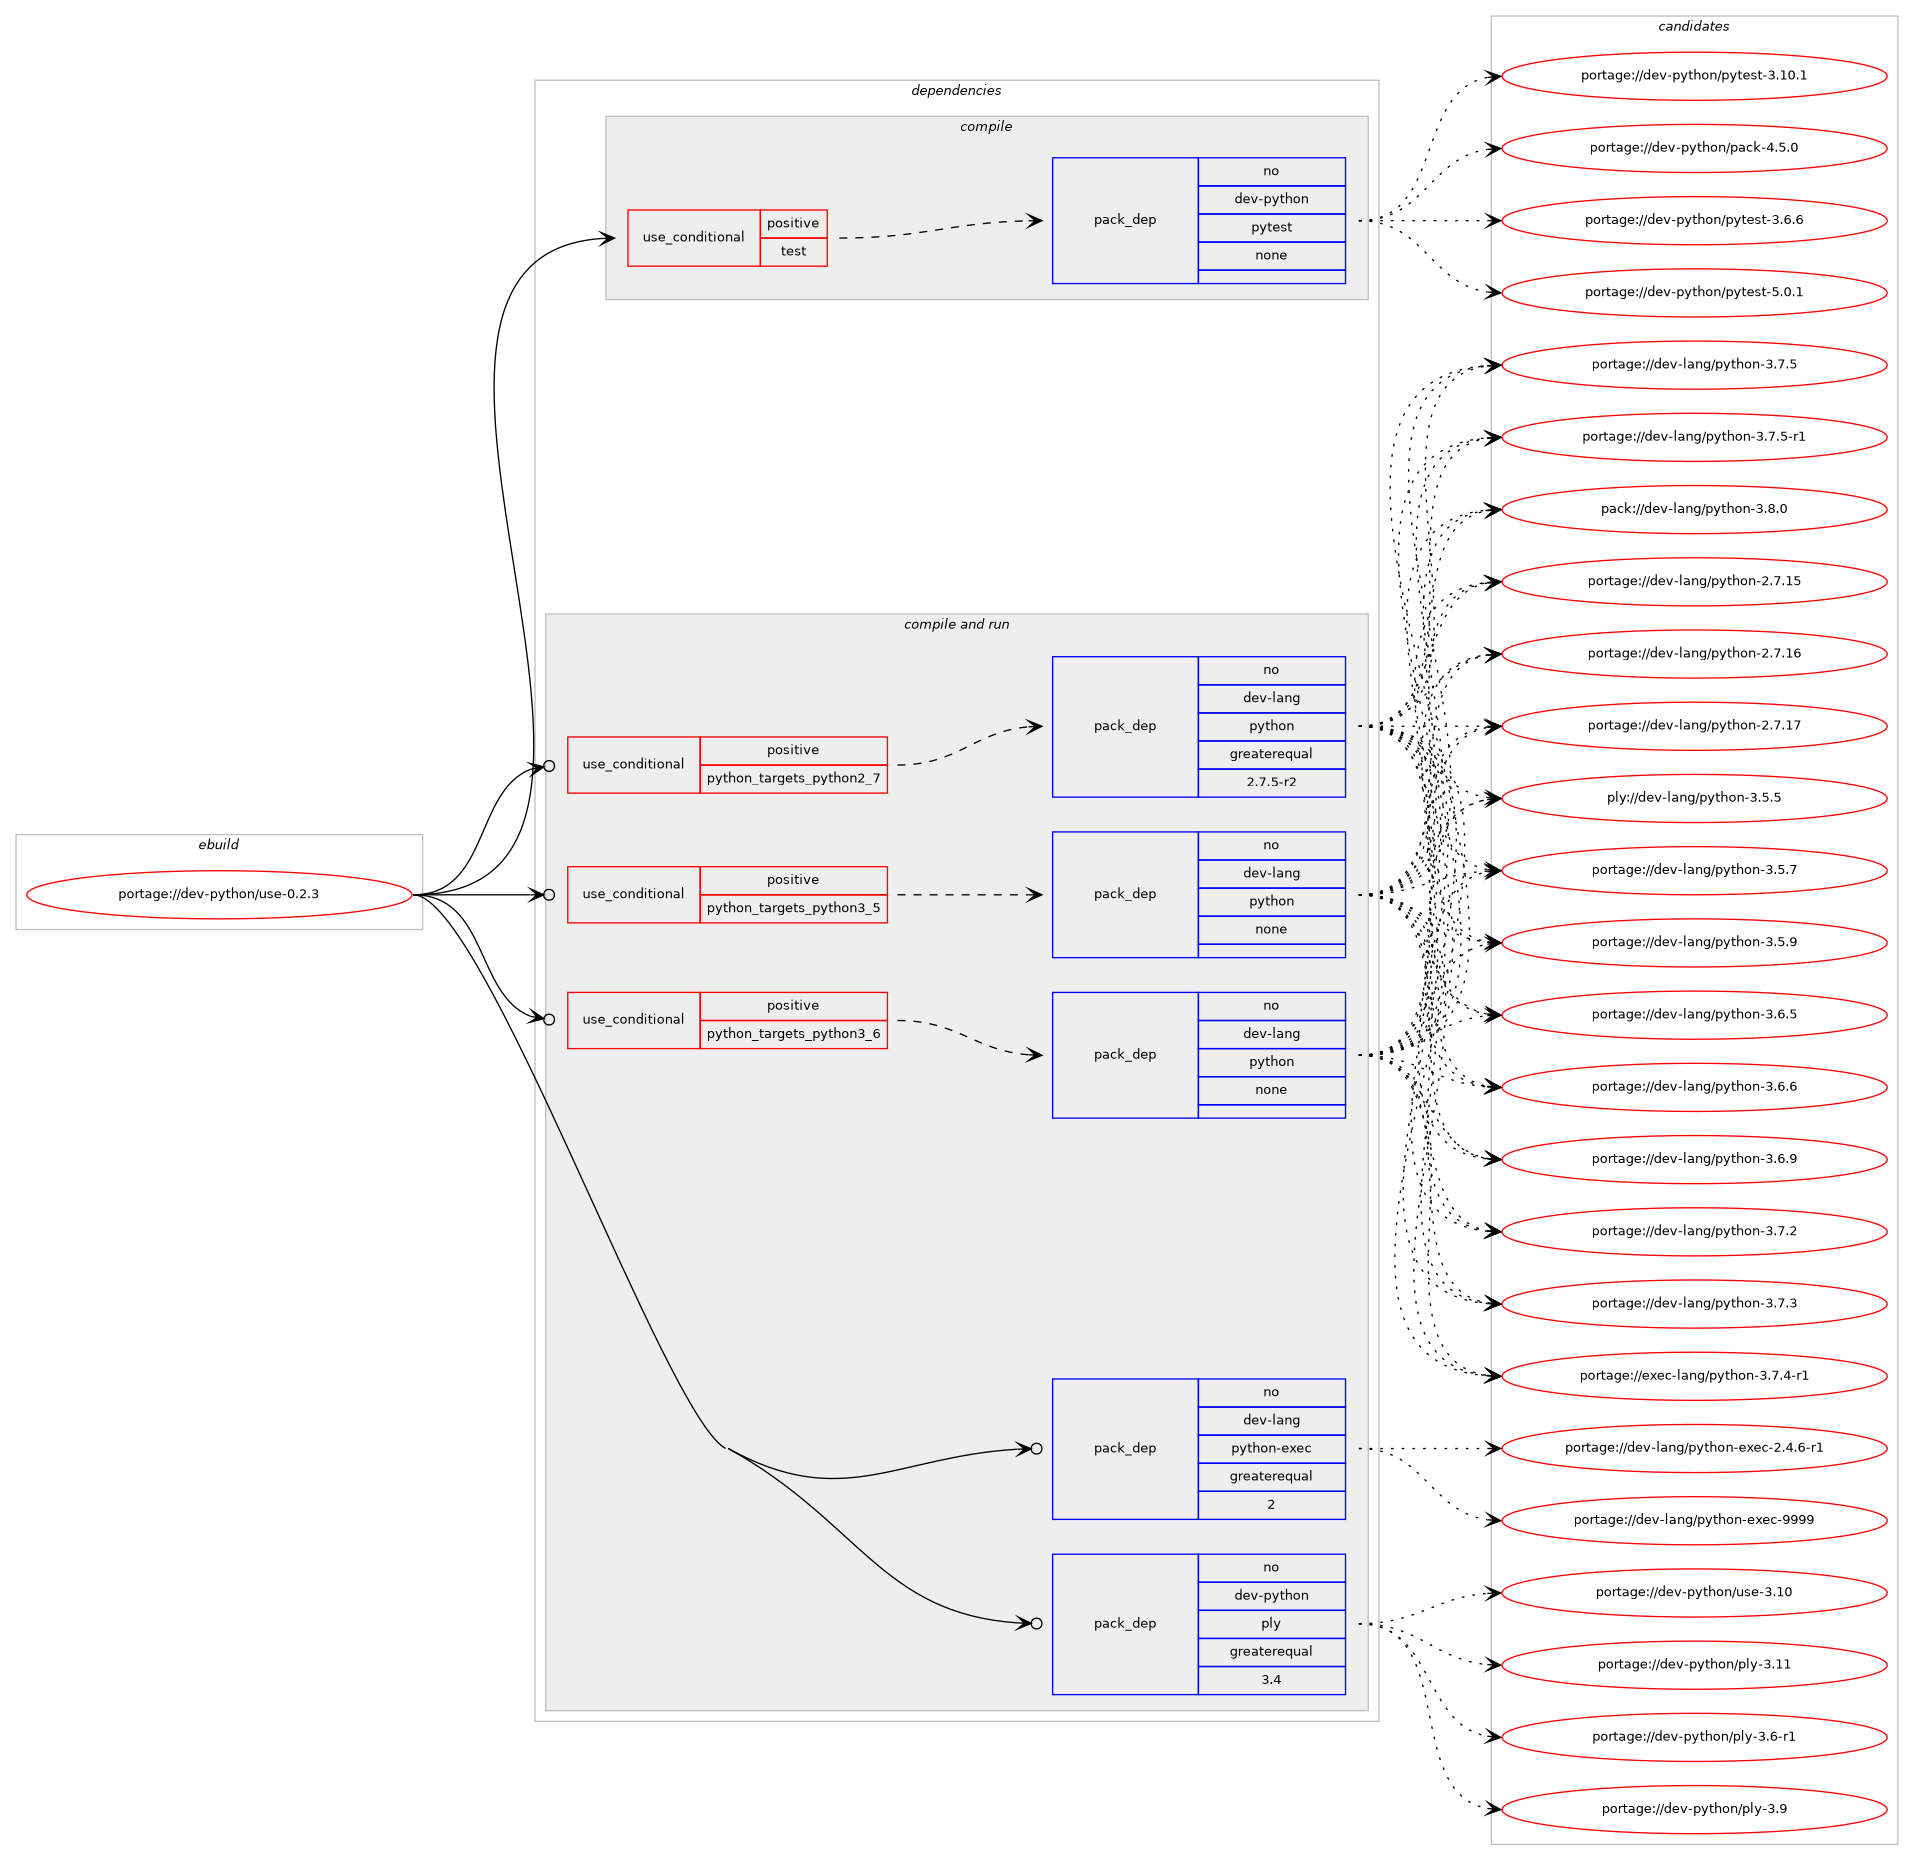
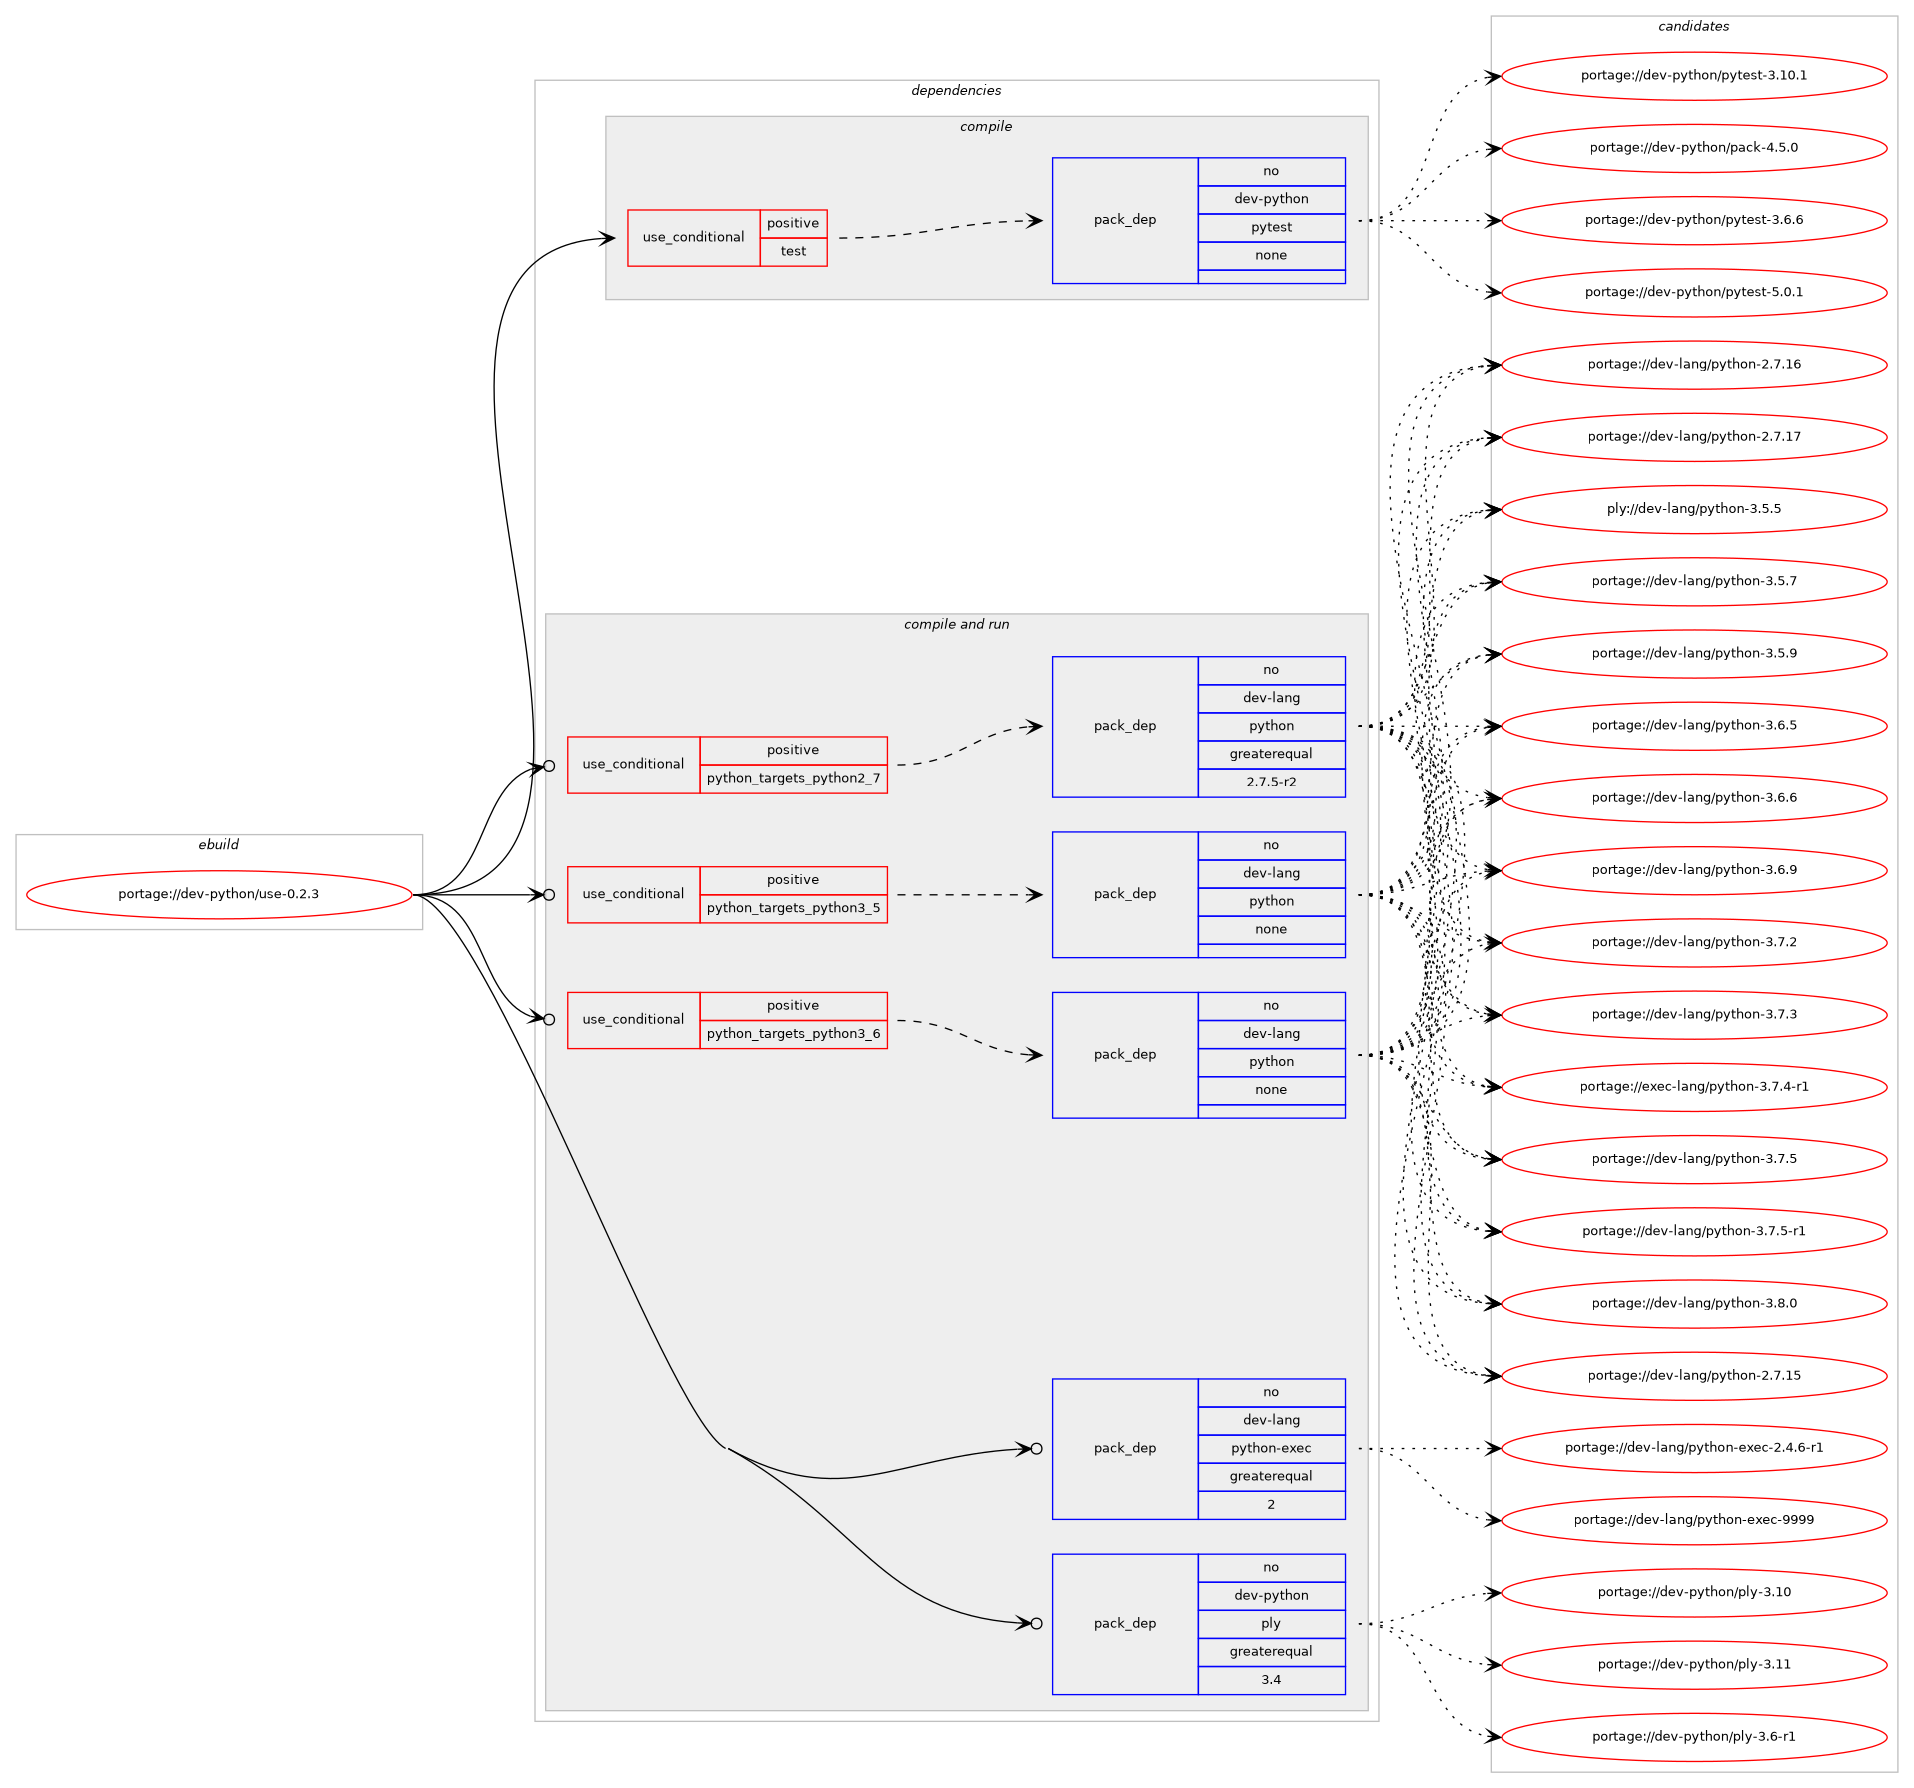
node "pack://dev-lang/python-3.8.0": label "pack://dev-lang/python-3.8.0" -> "portage://dev-lang/python-3.8.0"
node "portage://dev-python/use-3.10": label "portage://dev-python/use-3.10" -> "portage://dev-python/ply-3.10"
node "portage://dev-python/ply-3.9": removed
